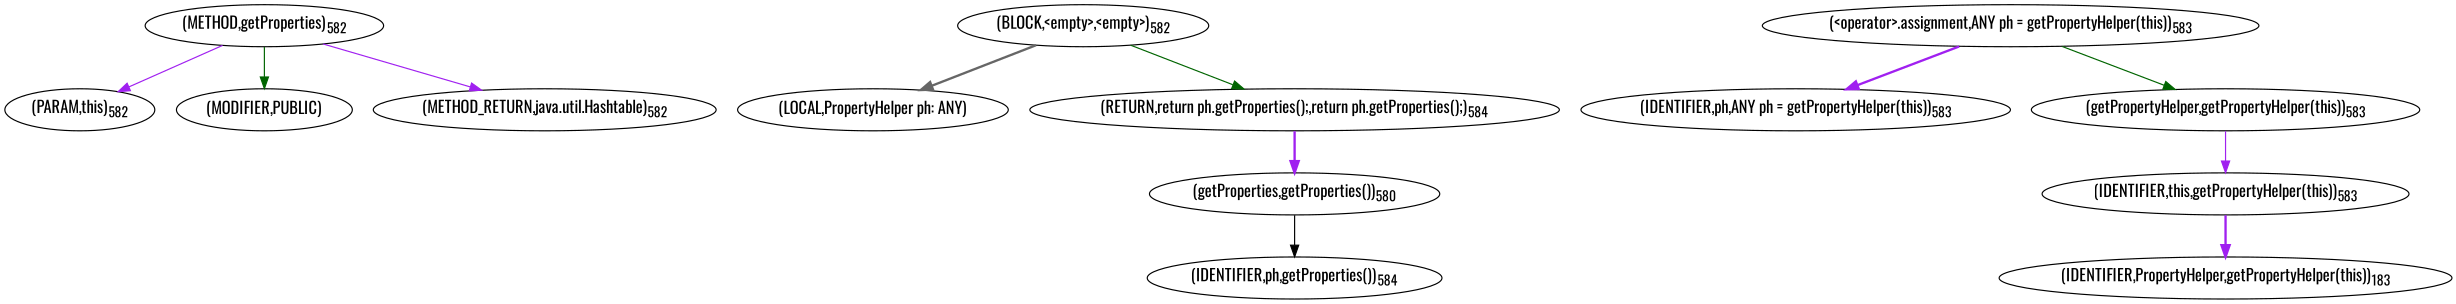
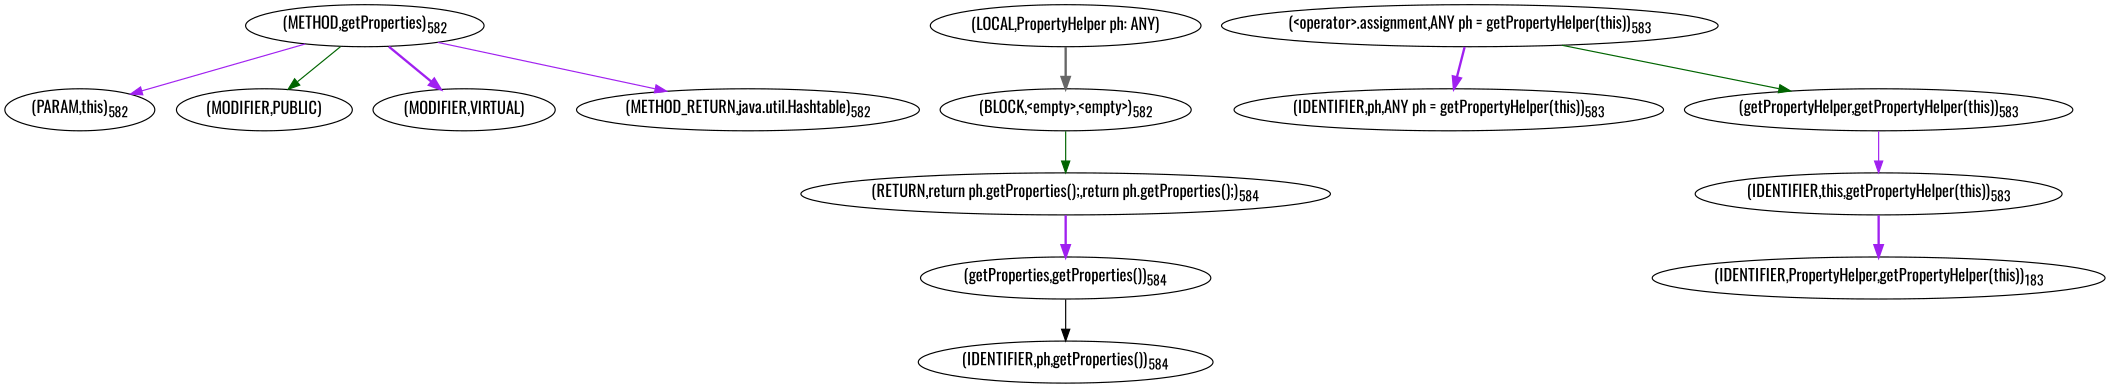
edge "(BLOCK,<empty>,<empty>)" -> "(LOCAL,PropertyHelper ph: ANY)": reversed
node "(MODIFIER,VIRTUAL)": added
node "(getProperties,getProperties())": text "580" -> "584"
